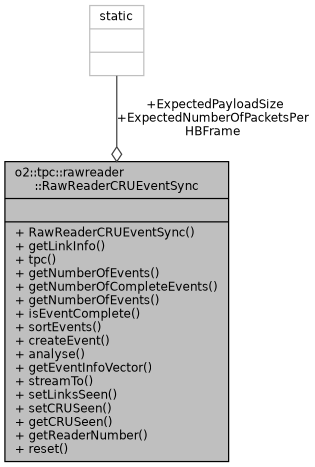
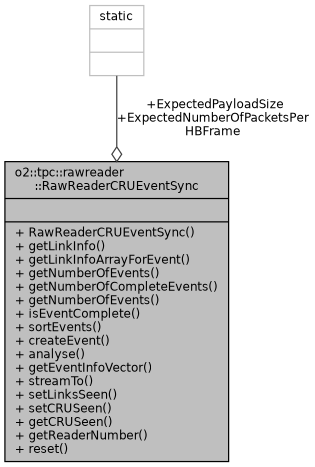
node "o2::tpc::rawreader": text "+ tpc()" -> "+ getLinkInfoArrayForEvent()"
